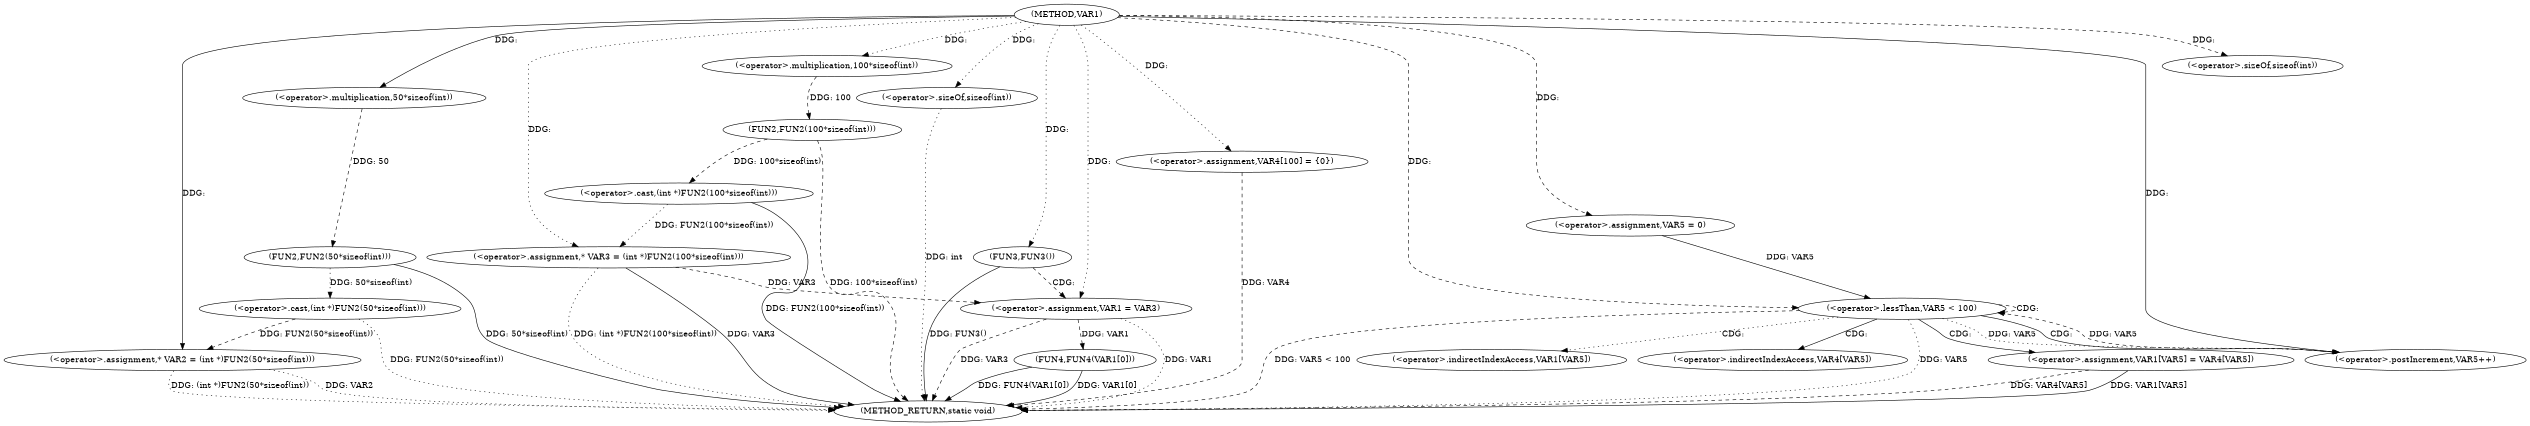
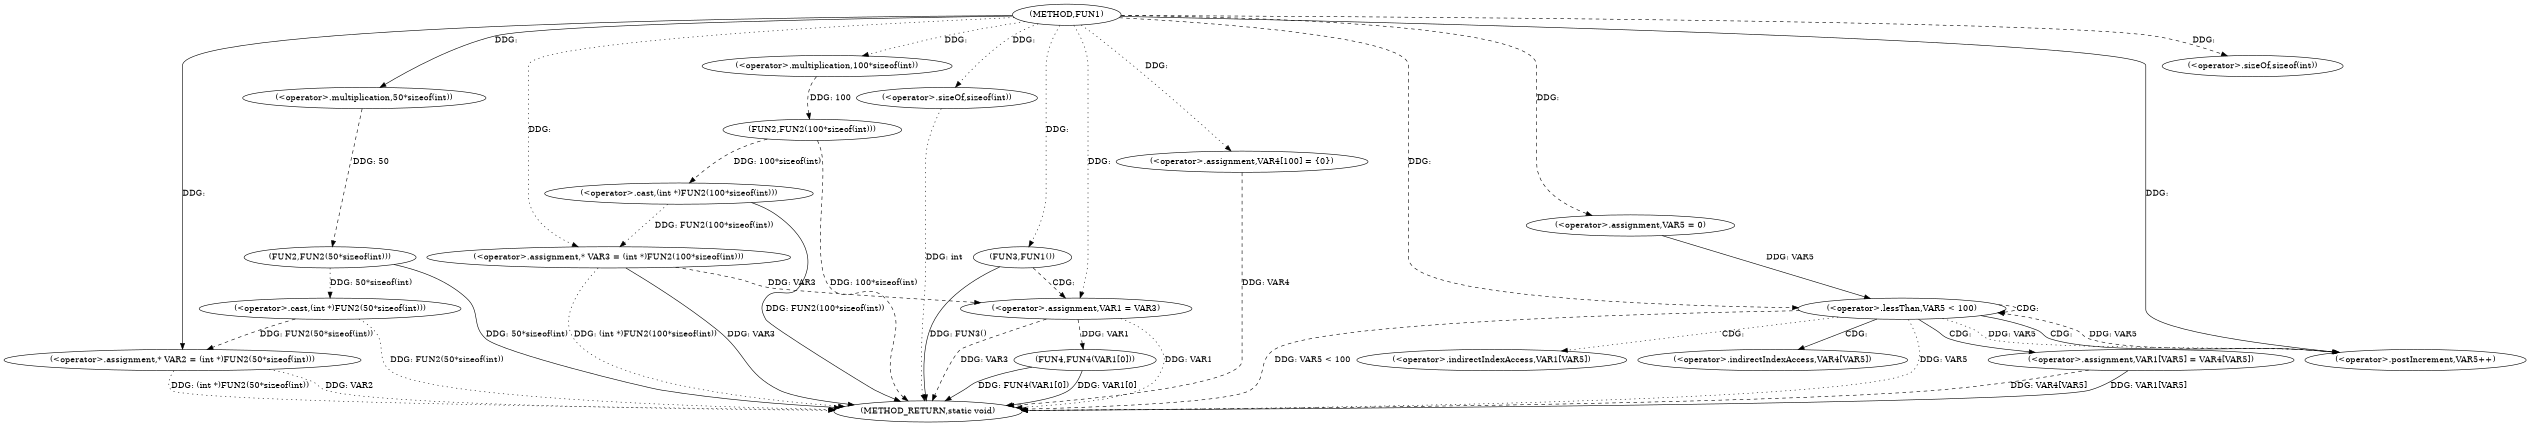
node "(METHOD,VAR1)": label "(METHOD,VAR1)" -> "(METHOD,FUN1)"
node "(FUN3,FUN3())": label "(FUN3,FUN3())" -> "(FUN3,FUN1())"
